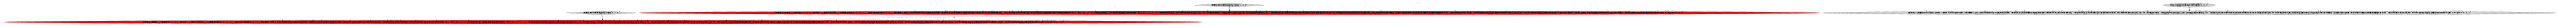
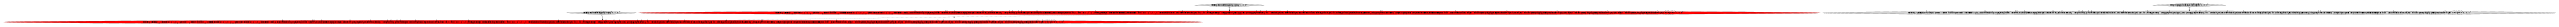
node "testGroupByAndOrderByOrdinalOfAlias['0', '0', '1']": shape ellipse -> diamond
